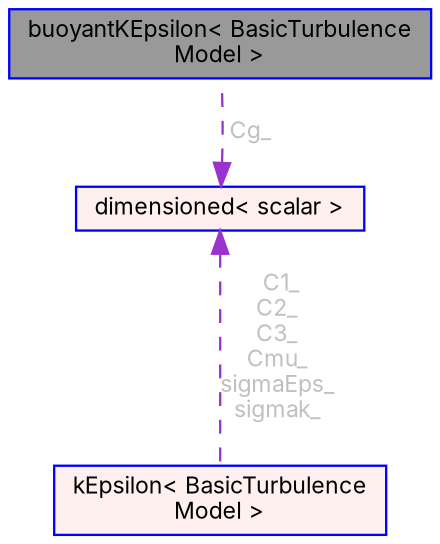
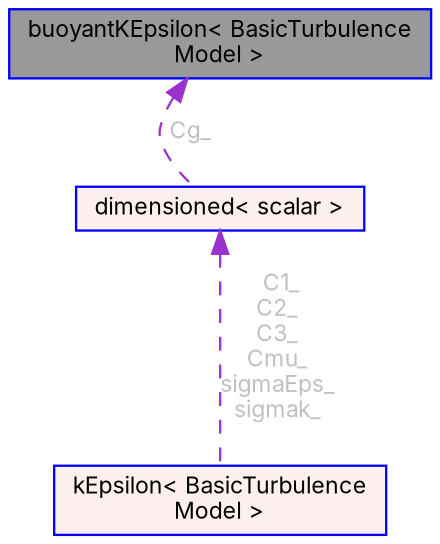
edge "buoyantKEpsilon< BasicTurbulence Model >" -> "dimensioned< scalar >": reversed
